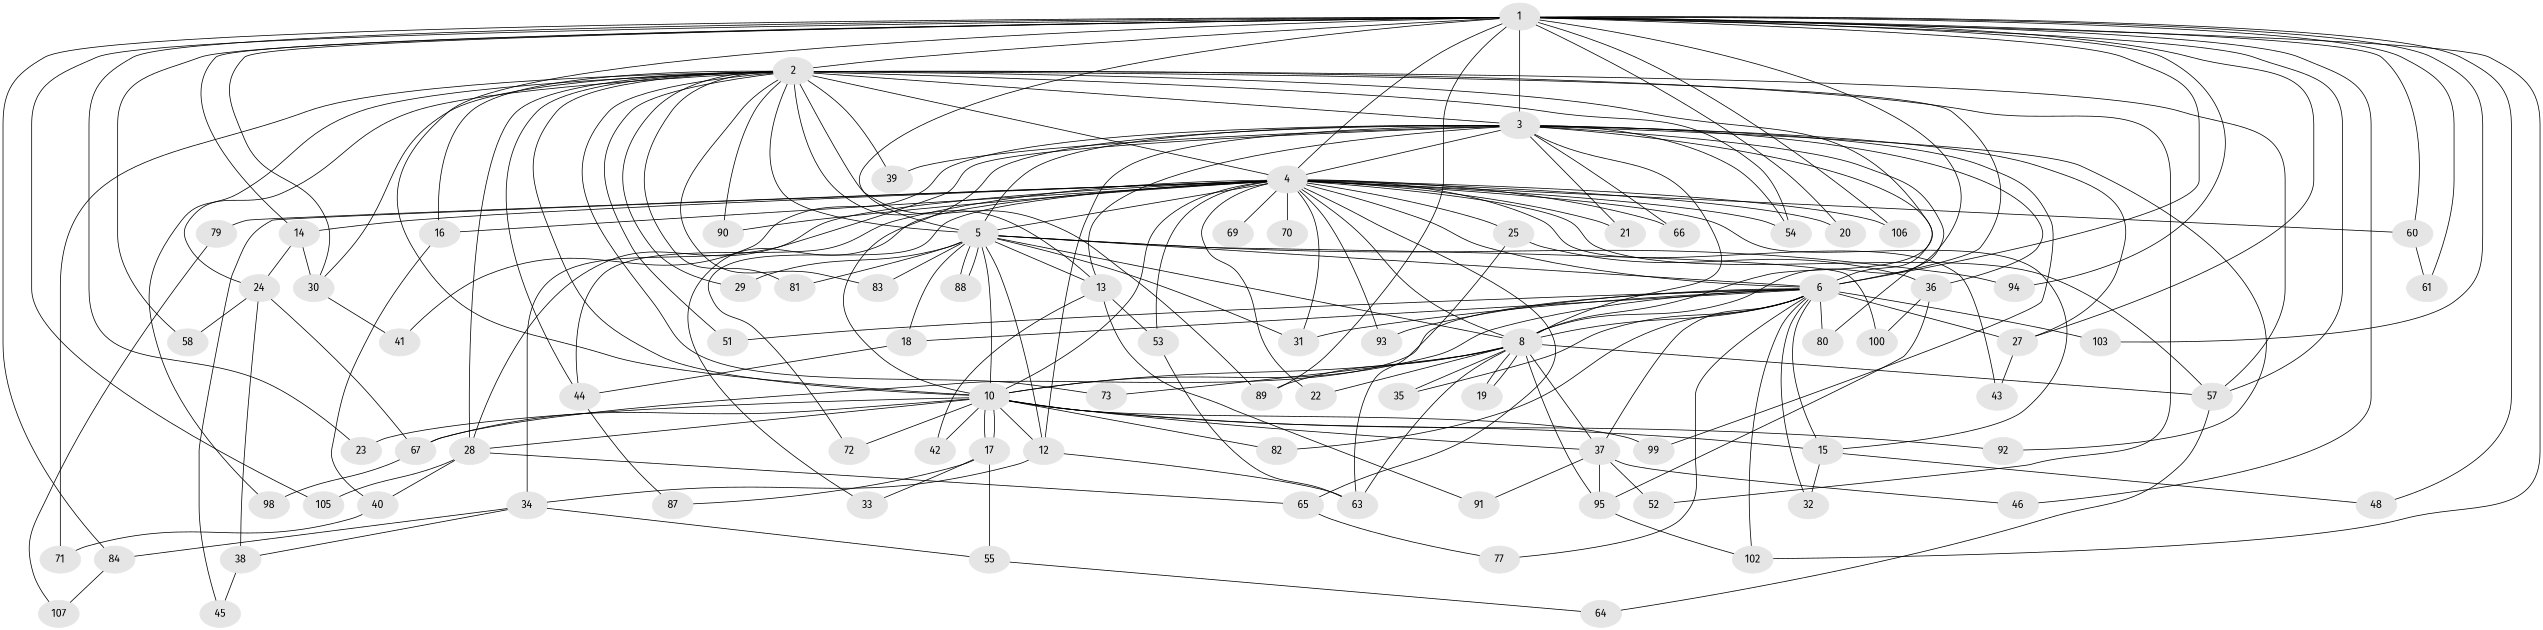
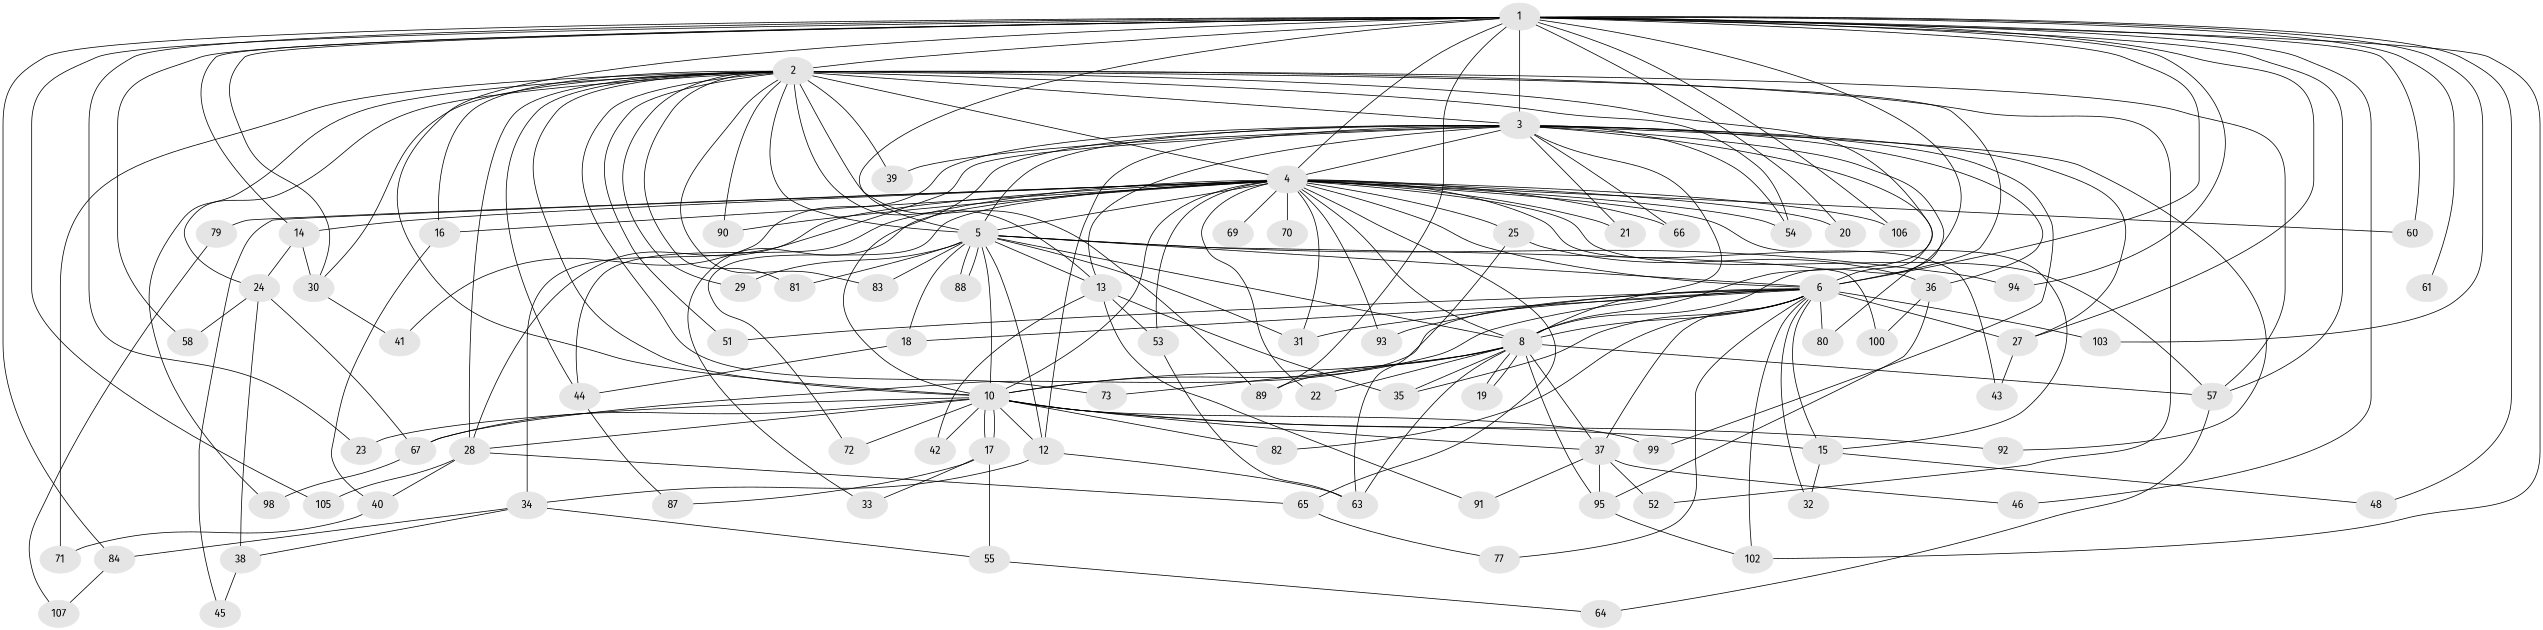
edge "60" -- "61": removed
edge "13" -- "35": added
